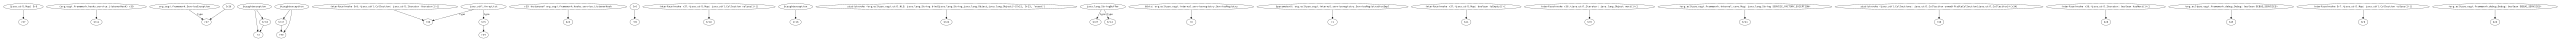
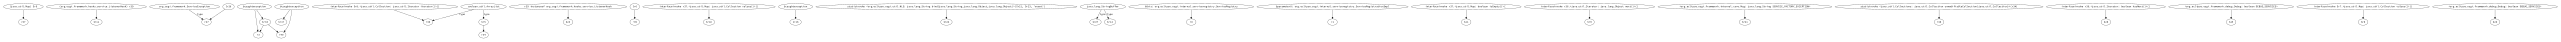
node "java.util.ArrayList": label "java.util.ArrayList" -> "boolean.util.ArrayList"
edge "$r17" -> "r40": now "$r33" -> "r40"
